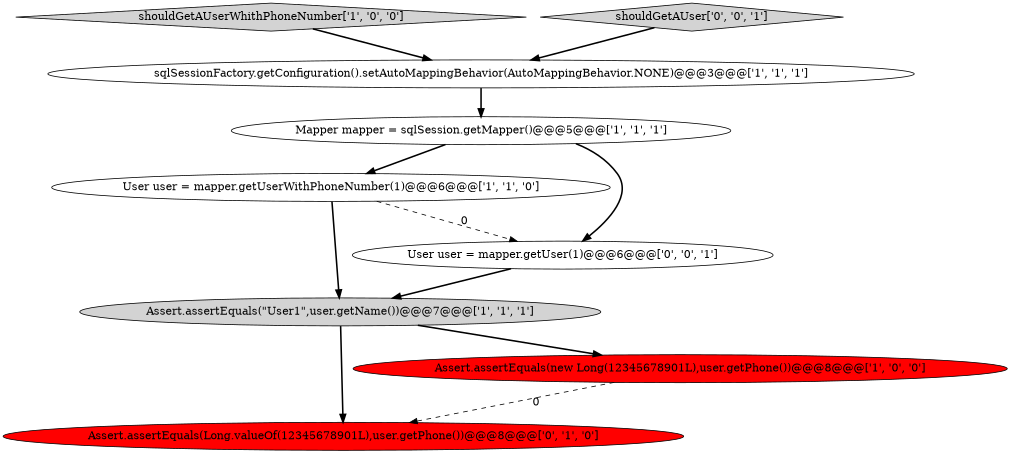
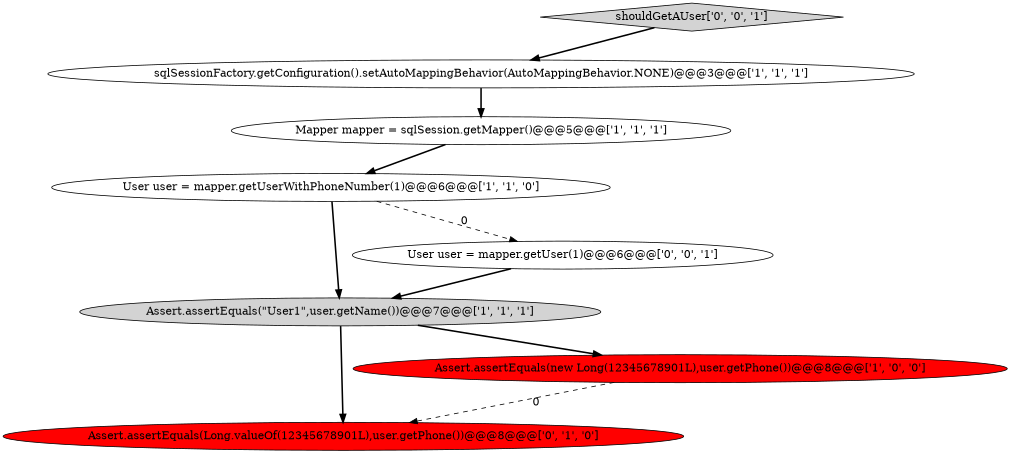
node "shouldGetAUserWhithPhoneNumber['1', '0', '0']": removed
edge "Mapper mapper = sqlSession.getMapper()@@@5@@@['1', '1', '1']" -> "User user = mapper.getUser(1)@@@6@@@['0', '0', '1']": removed
